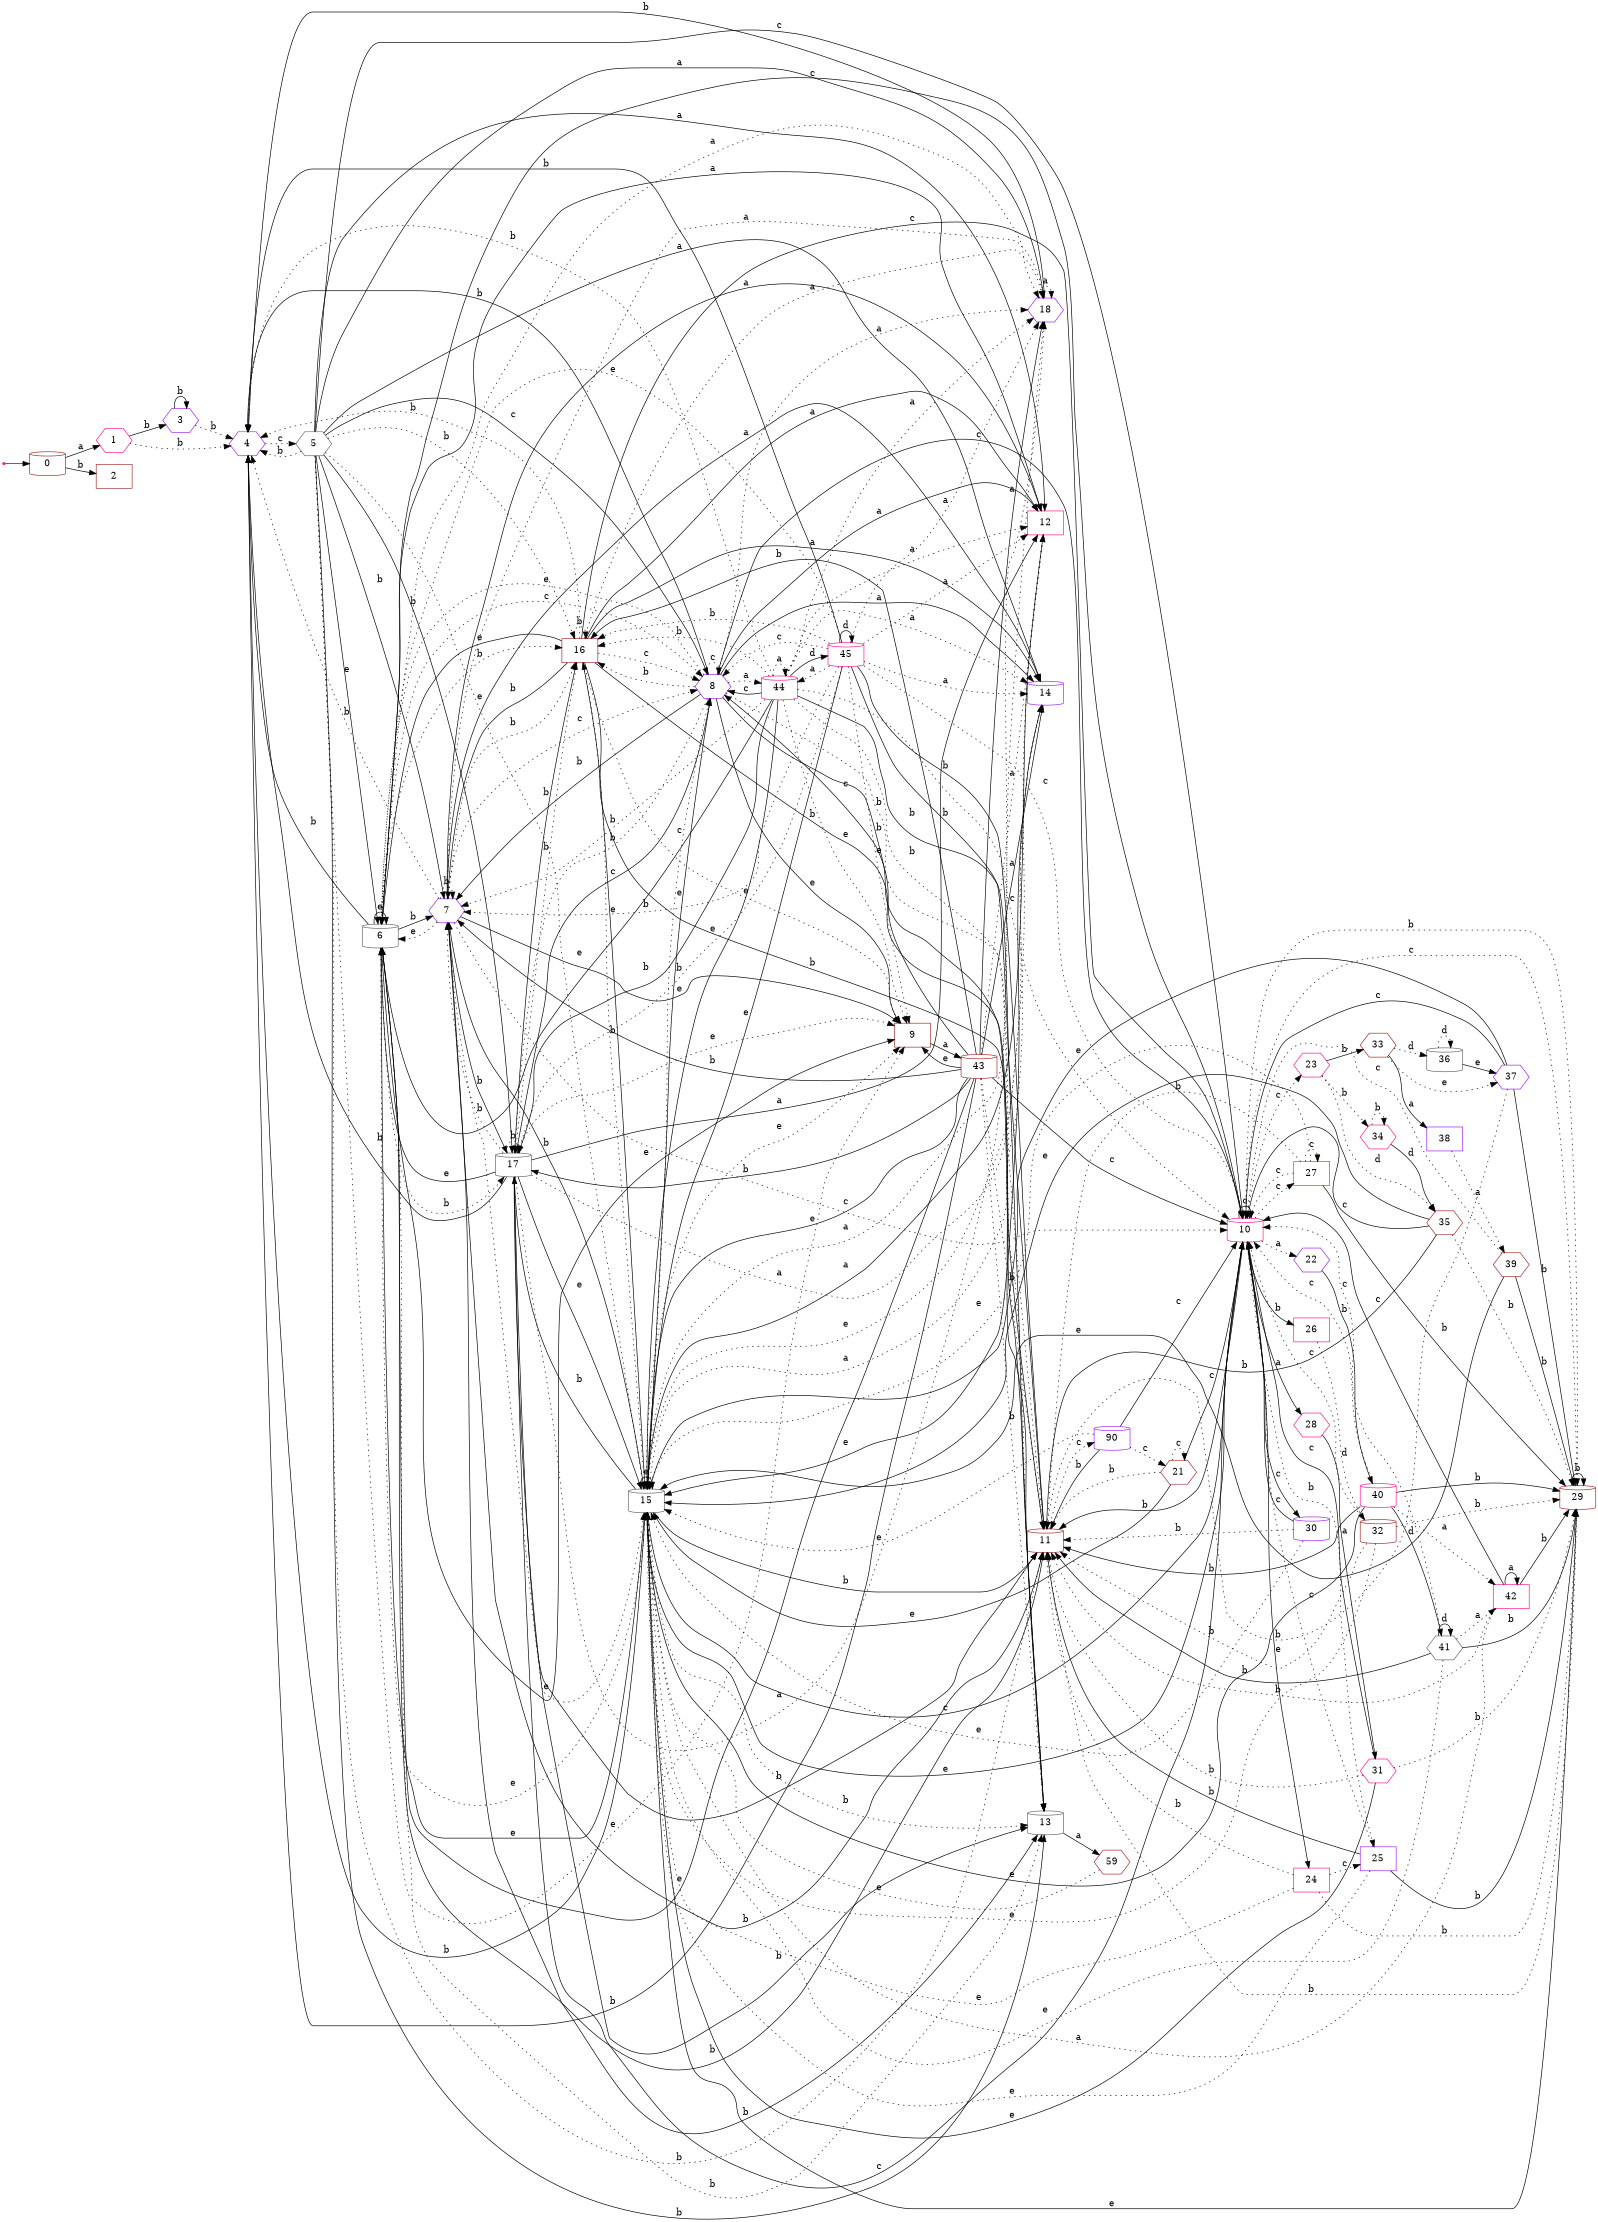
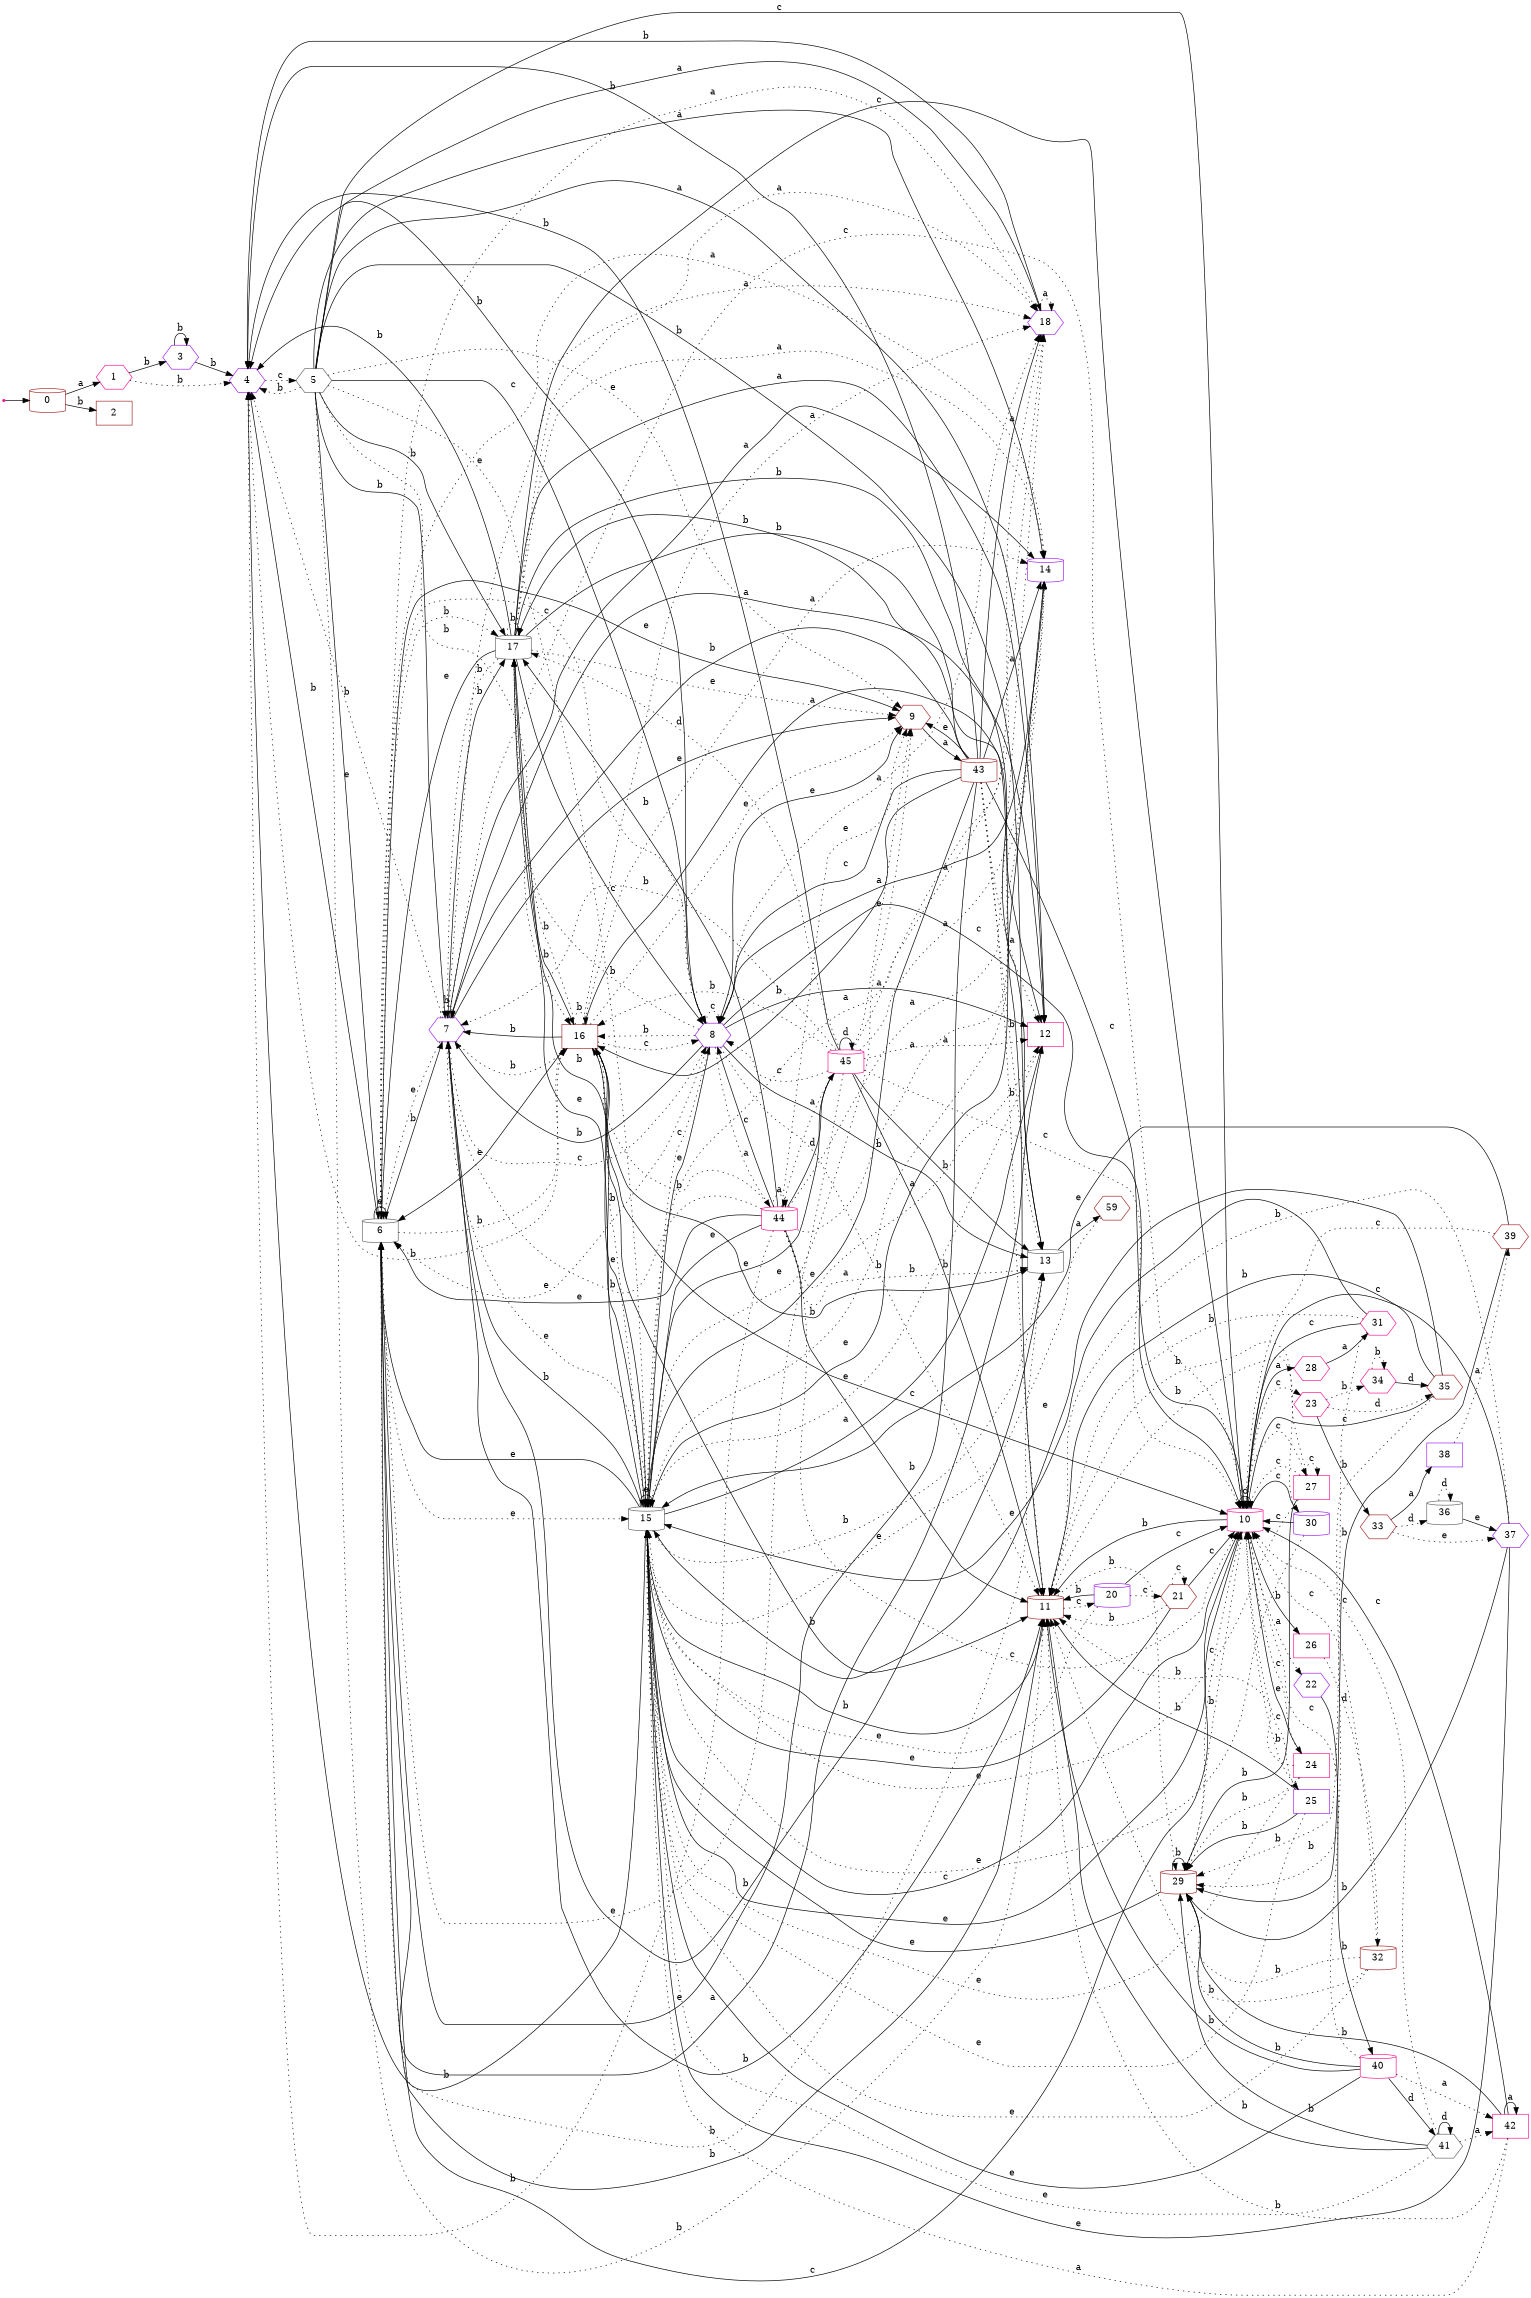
edge "3" -> "4": style dotted -> solid
edge "6" -> "14": added, label "a"
edge "16" -> "14": style solid -> dotted
edge "45" -> "17": label "b" -> "d"
node "9": shape box -> hexagon
node "90": label "90" -> "20"
edge "24" -> "25": now "24" -> "10"
edge "29" -> "11": reversed
